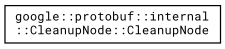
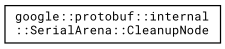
node "google::protobuf::internal ::CleanupNode::CleanupNode": label "google::protobuf::internal ::CleanupNode::CleanupNode" -> "google::protobuf::internal ::SerialArena::CleanupNode"
